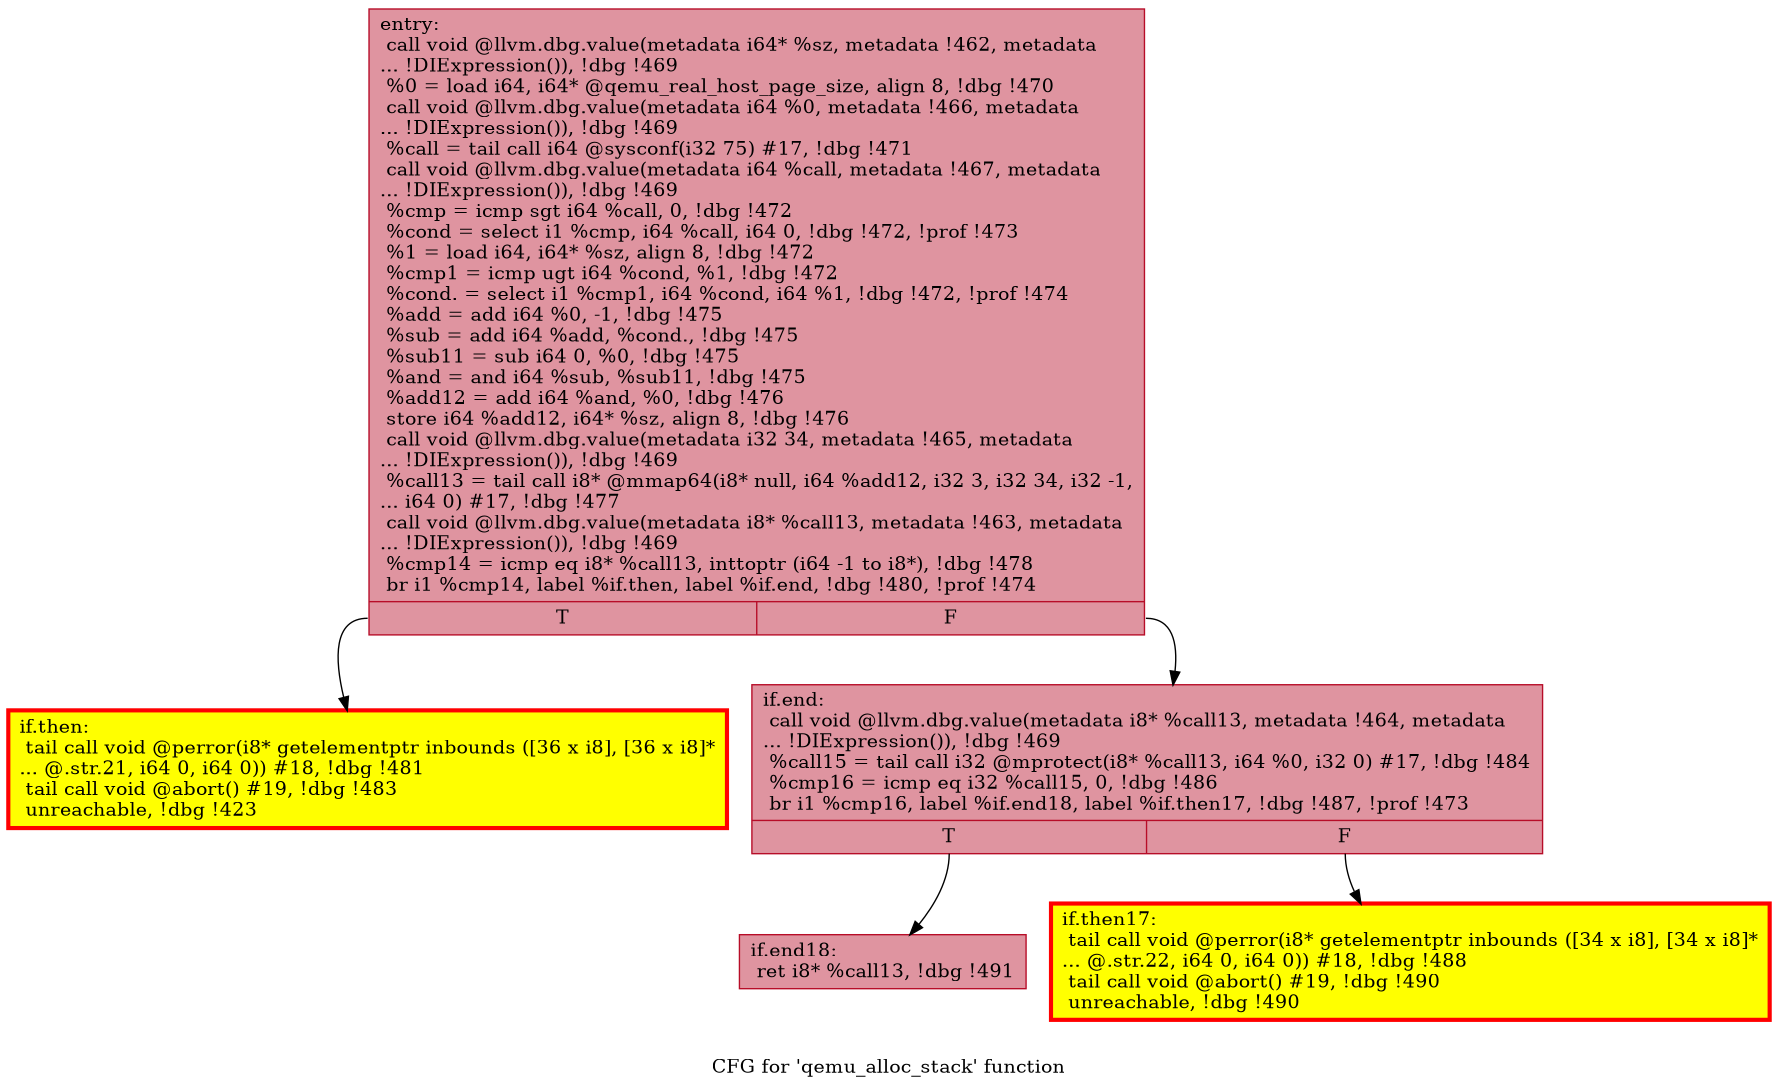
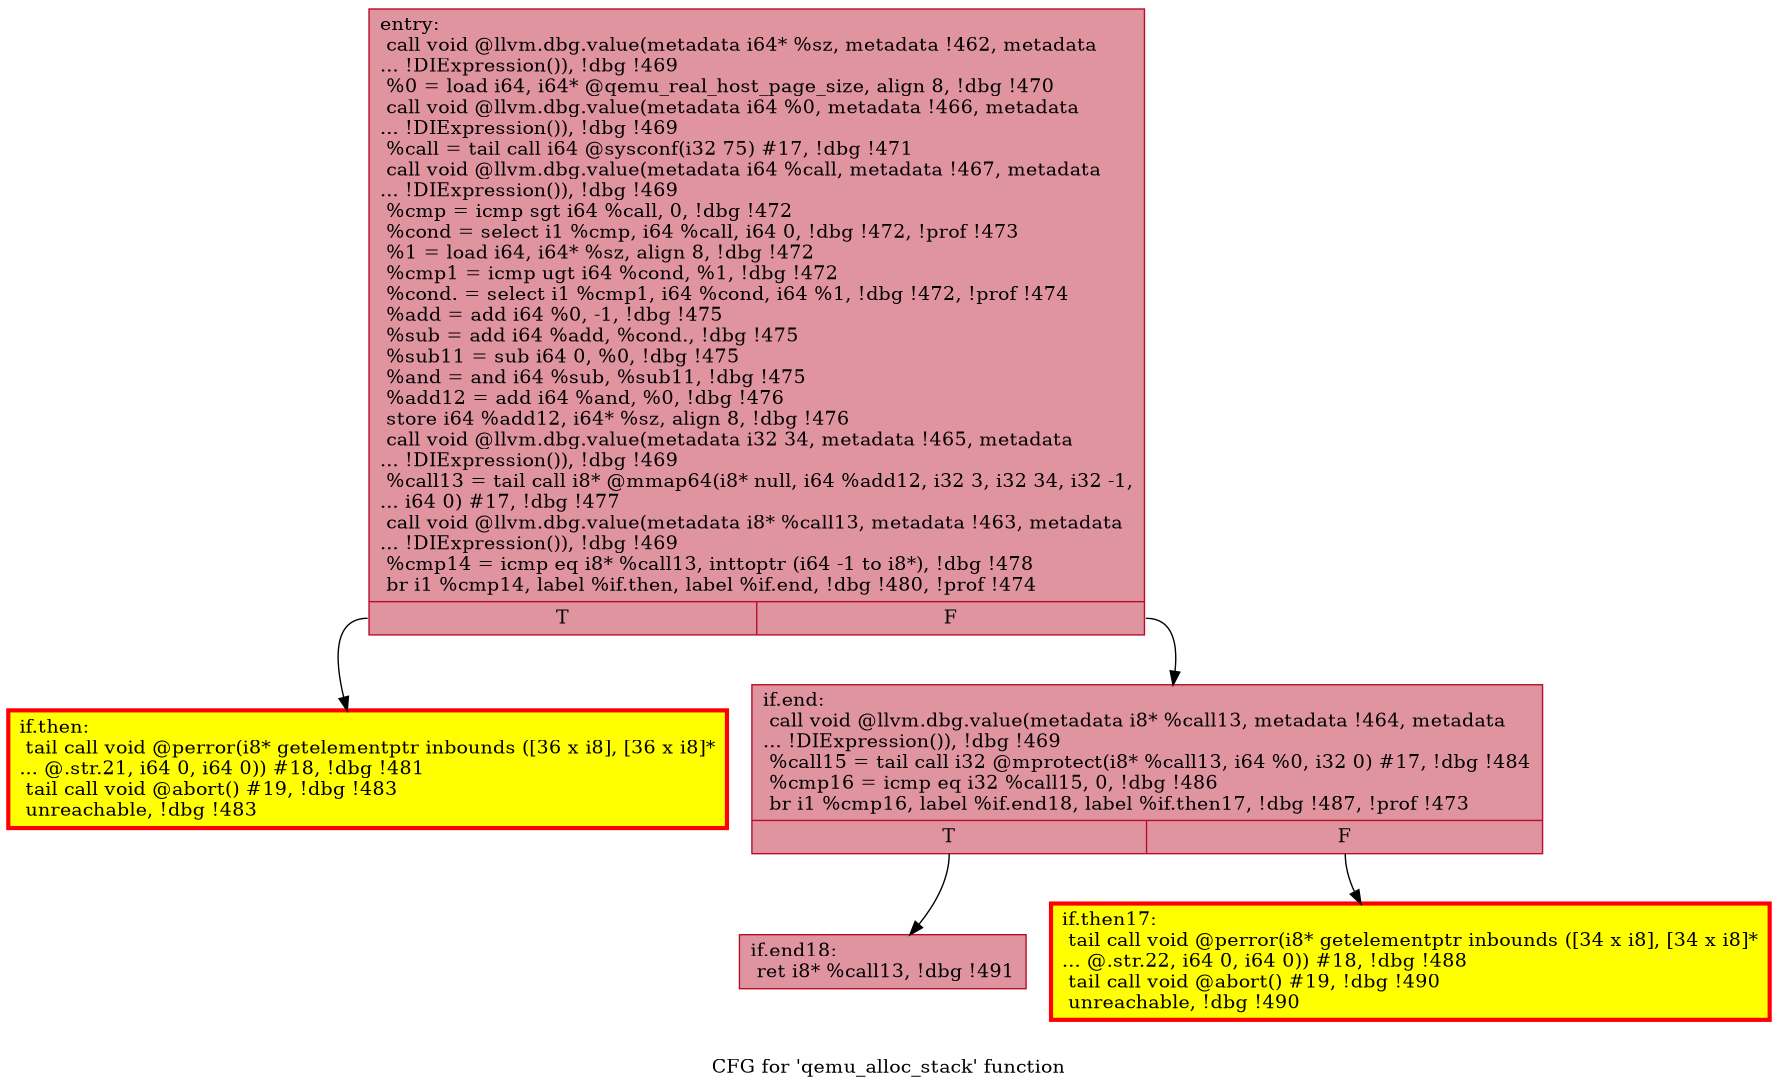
node "if.then:": text "unreachable, !dbg !423" -> "unreachable, !dbg !483"
